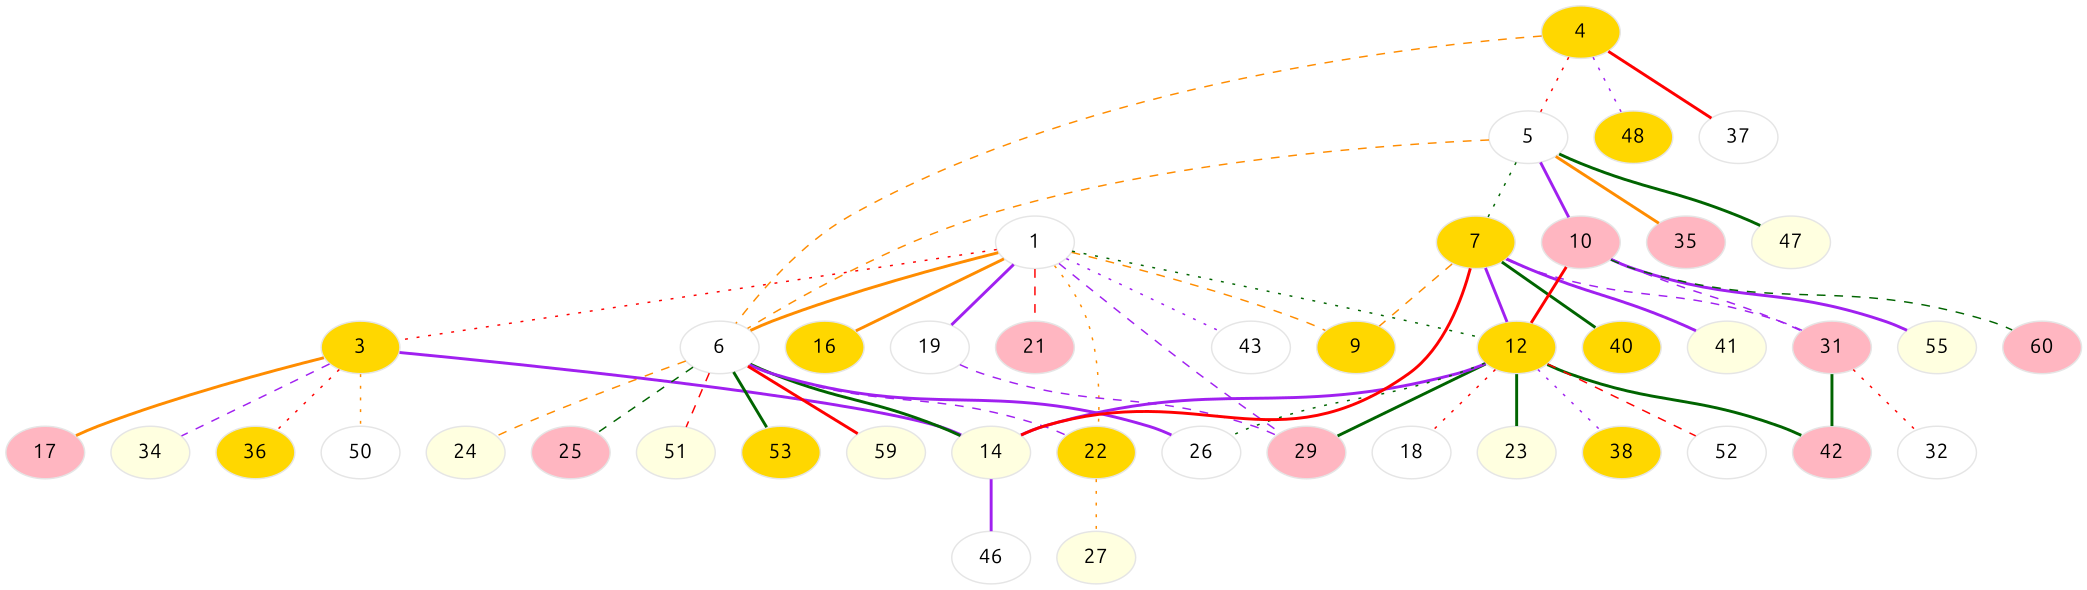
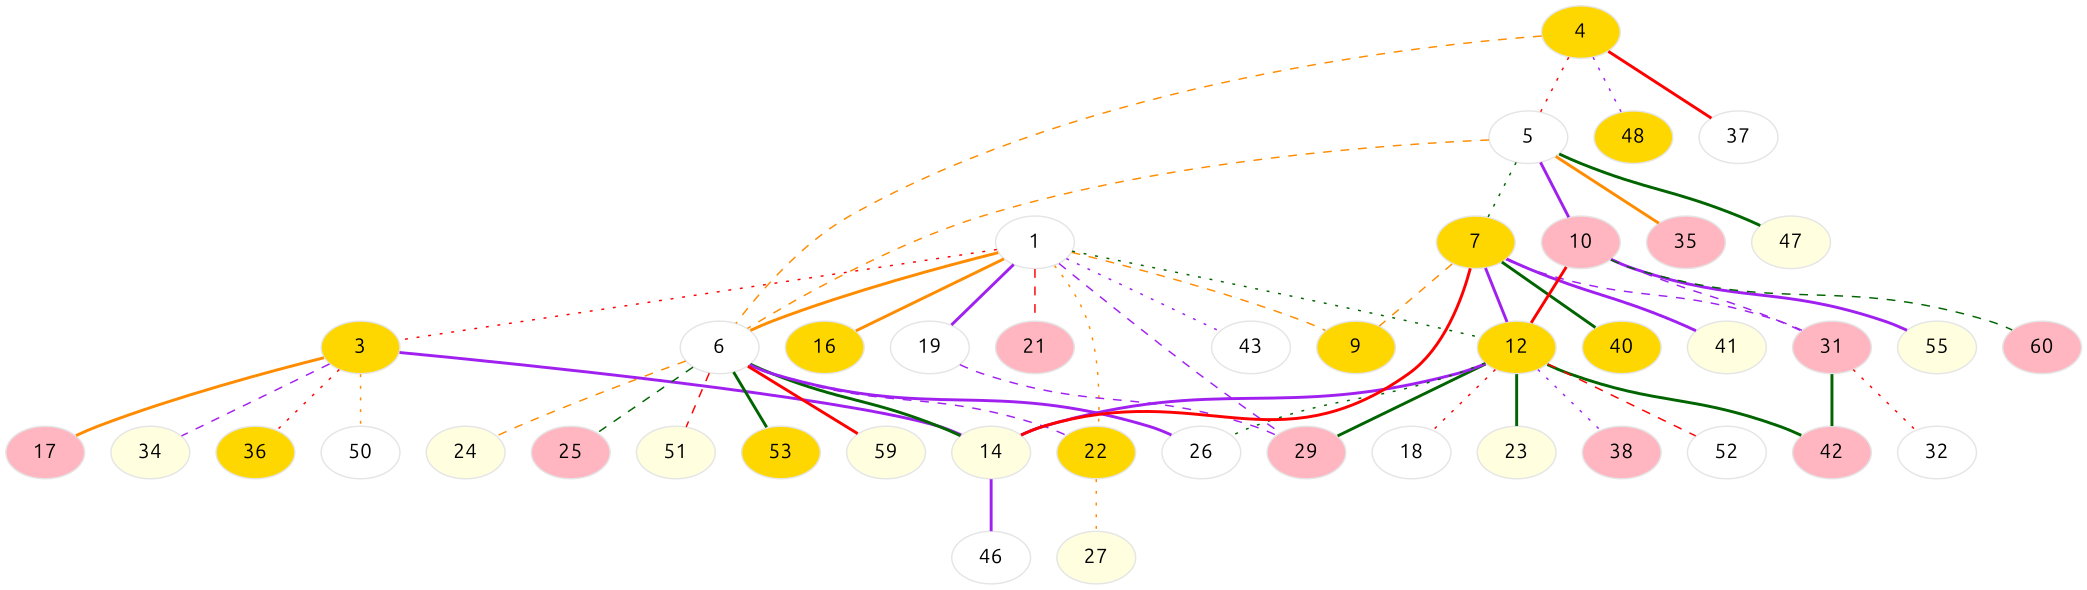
node "38": fillcolor gold -> lightpink
